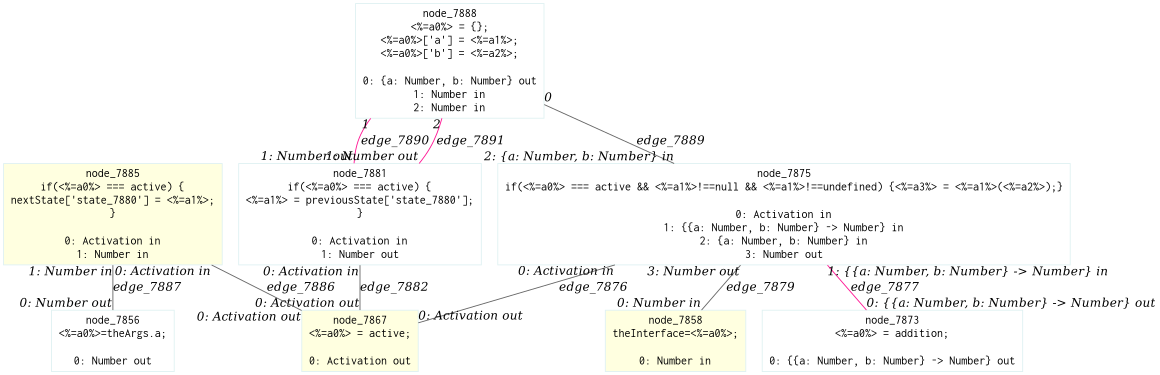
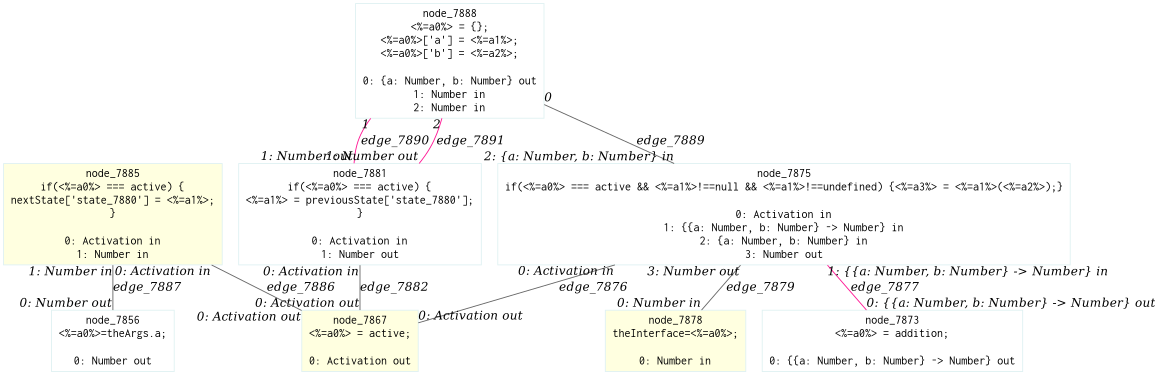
node "node_7858 theInterface=<%=a0%>; 0: Number in": label "node_7858 theInterface=<%=a0%>; 0: Number in" -> "node_7878 theInterface=<%=a0%>; 0: Number in"
